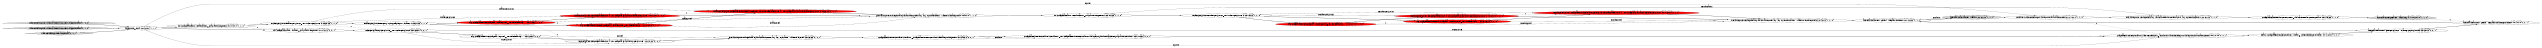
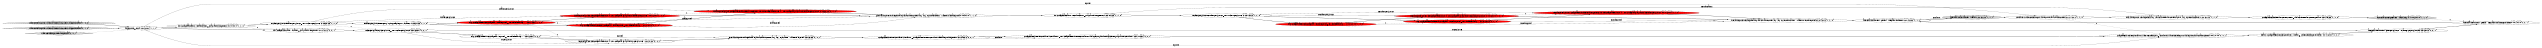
edge "withProcessedImportsResolvesAndLoads['0', '0', '1']" -> "this.importer = mock()@@@3@@@['1', '1', '1']": style bold -> dashed
